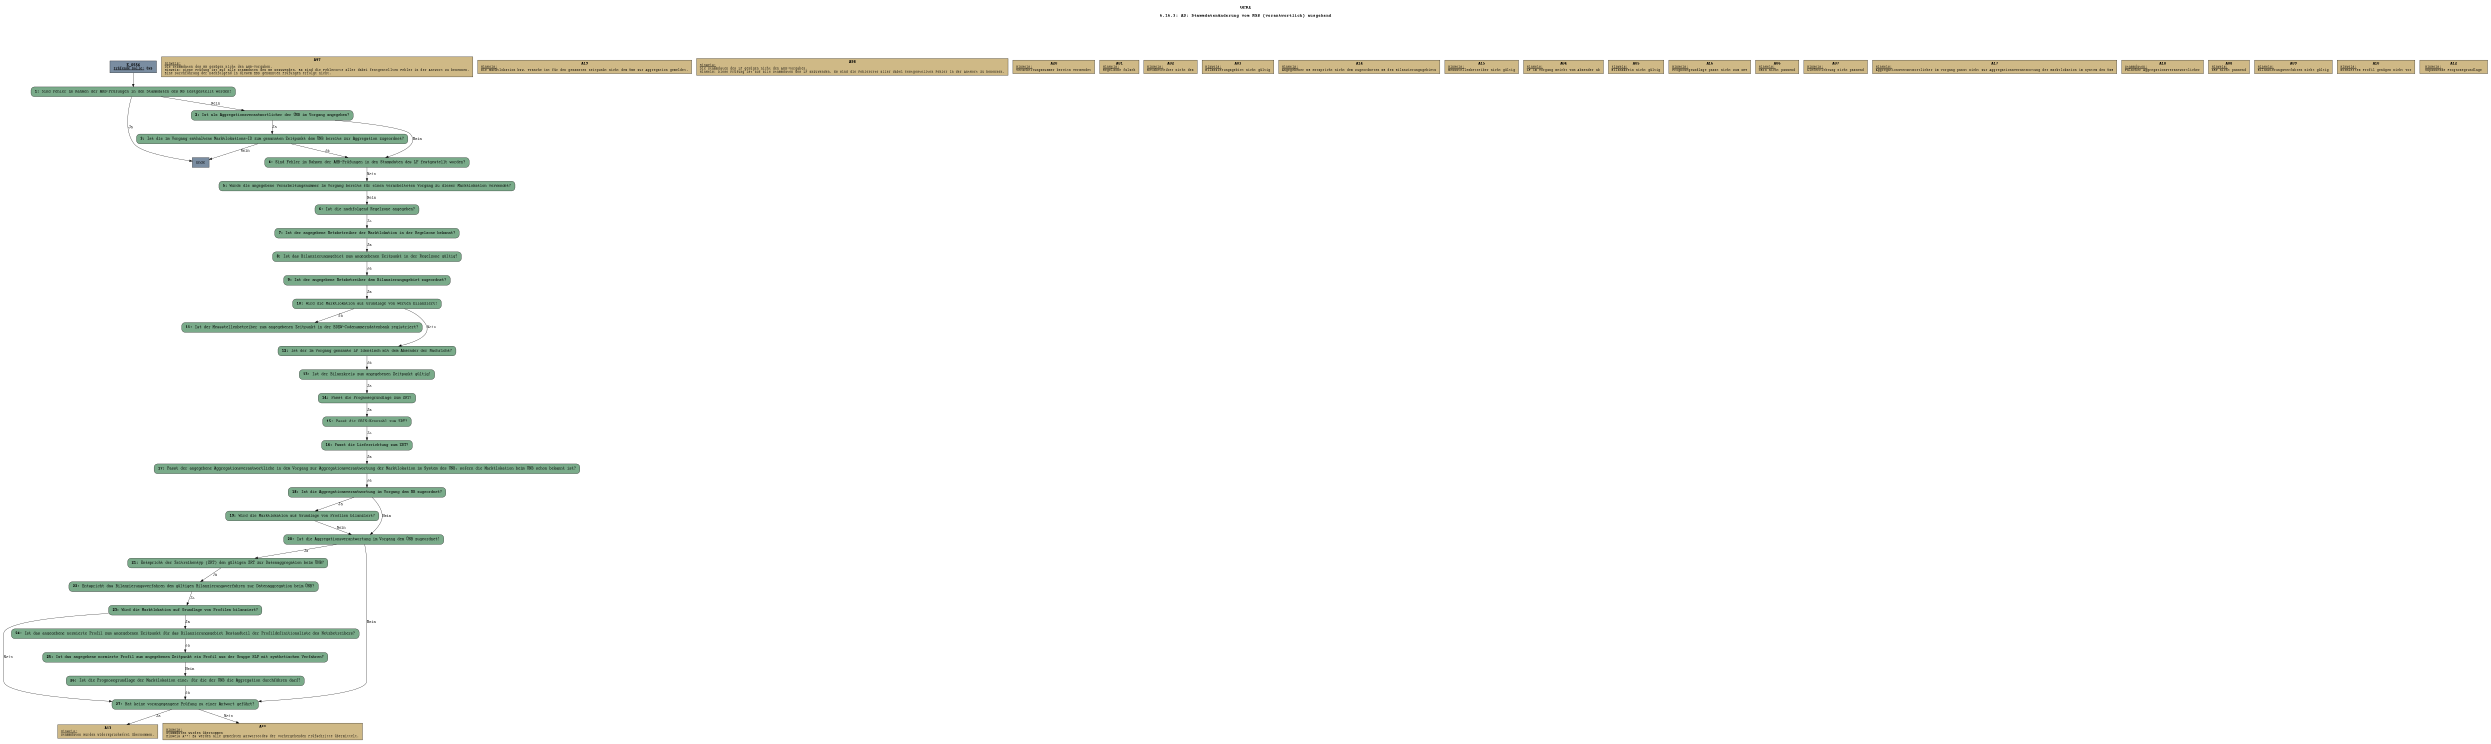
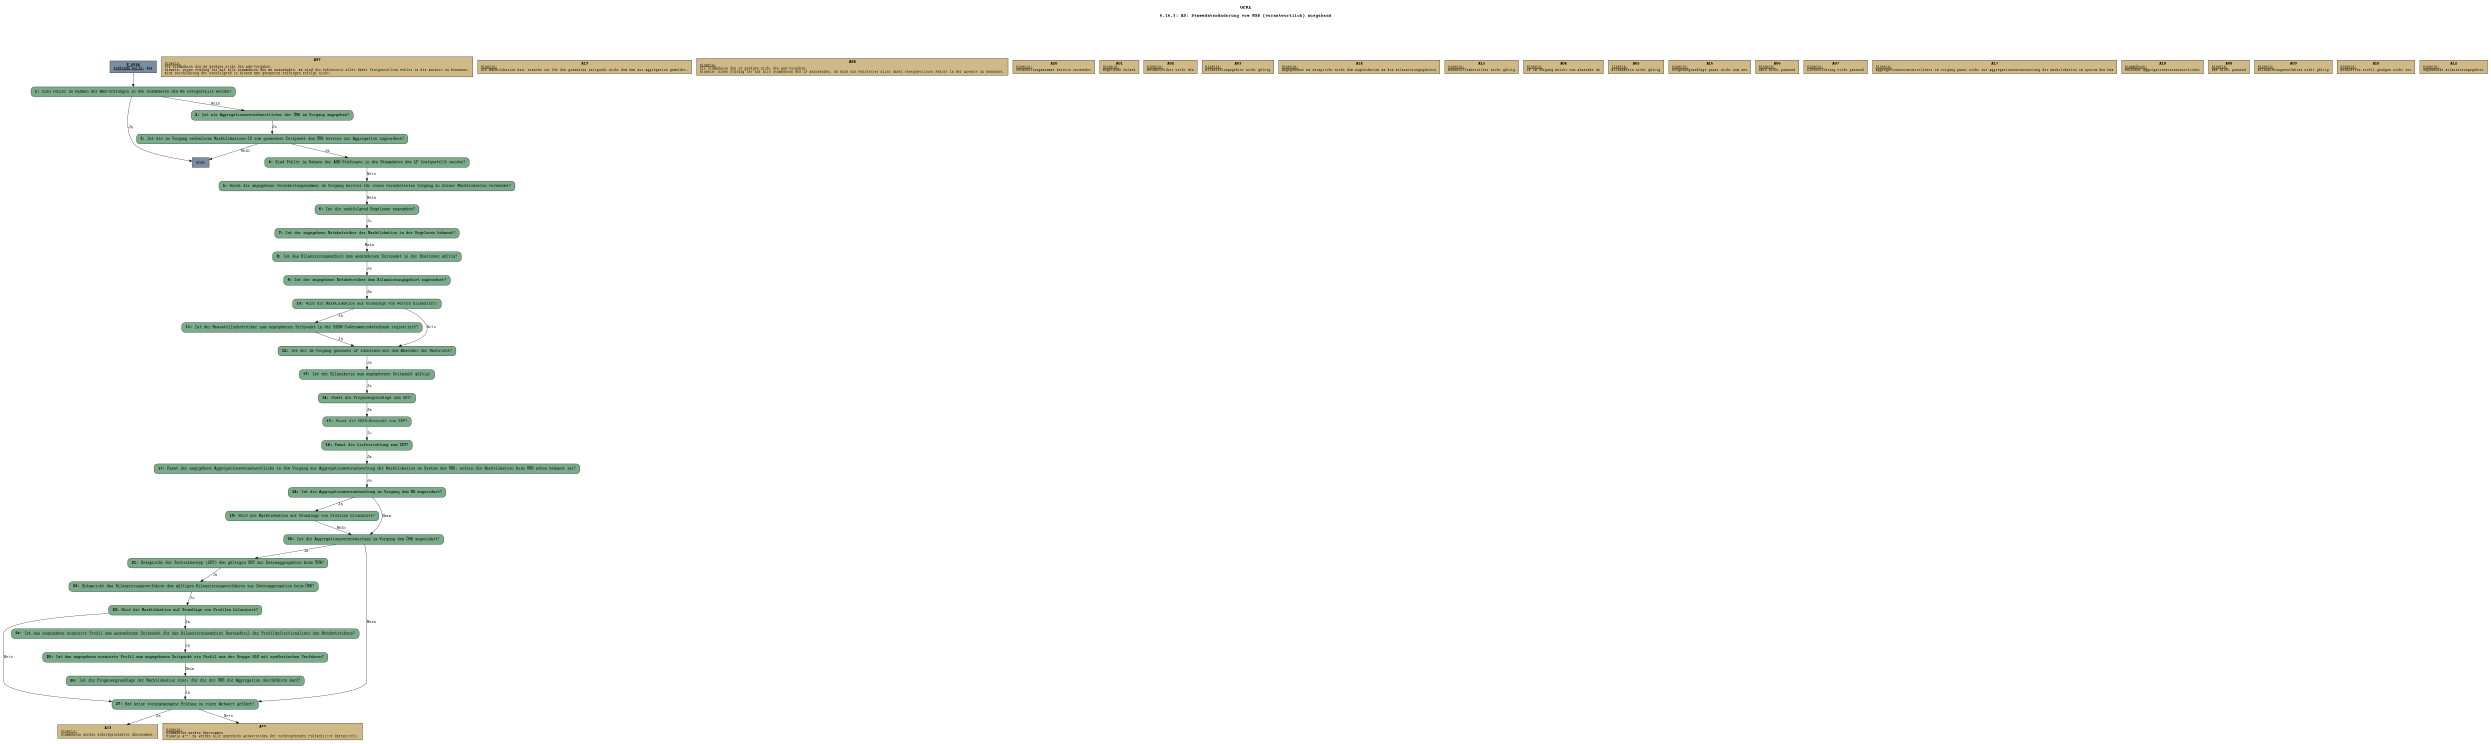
node "A12": text "Unpassende Prognosegrundlage" -> "Unpassende Bilanzierungsgebiet"
edge "2:" -> "4:": removed, label "Nein"
edge "7:" -> "8:": label "Ja" -> "Nein"
edge "11:" -> "12:": added, label "Ja"
